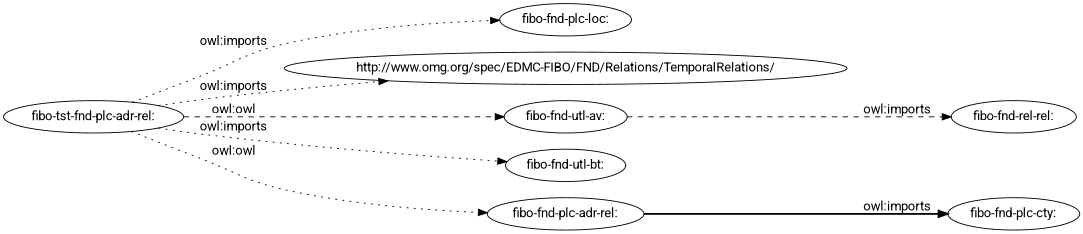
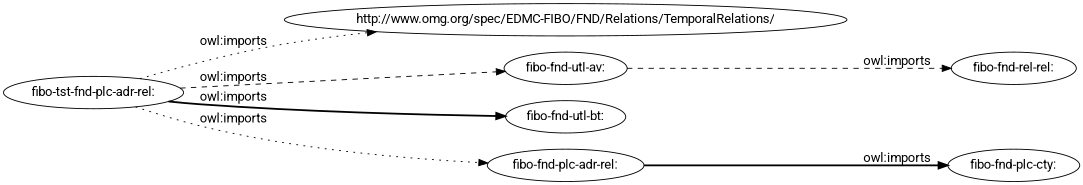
node "fibo-fnd-plc-loc:": removed
edge "fibo-tst-fnd-plc-adr-rel:" -> "fibo-fnd-utl-av:": label "owl:owl" -> "owl:imports"
edge "fibo-tst-fnd-plc-adr-rel:" -> "fibo-fnd-utl-bt:": style dotted -> bold
edge "fibo-tst-fnd-plc-adr-rel:" -> "fibo-fnd-plc-adr-rel:": label "owl:owl" -> "owl:imports"
